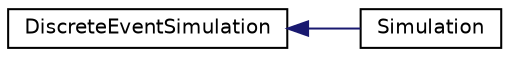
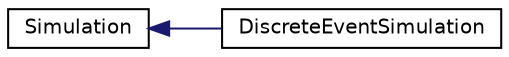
edge "Simulation" -> "DiscreteEventSimulation": reversed
